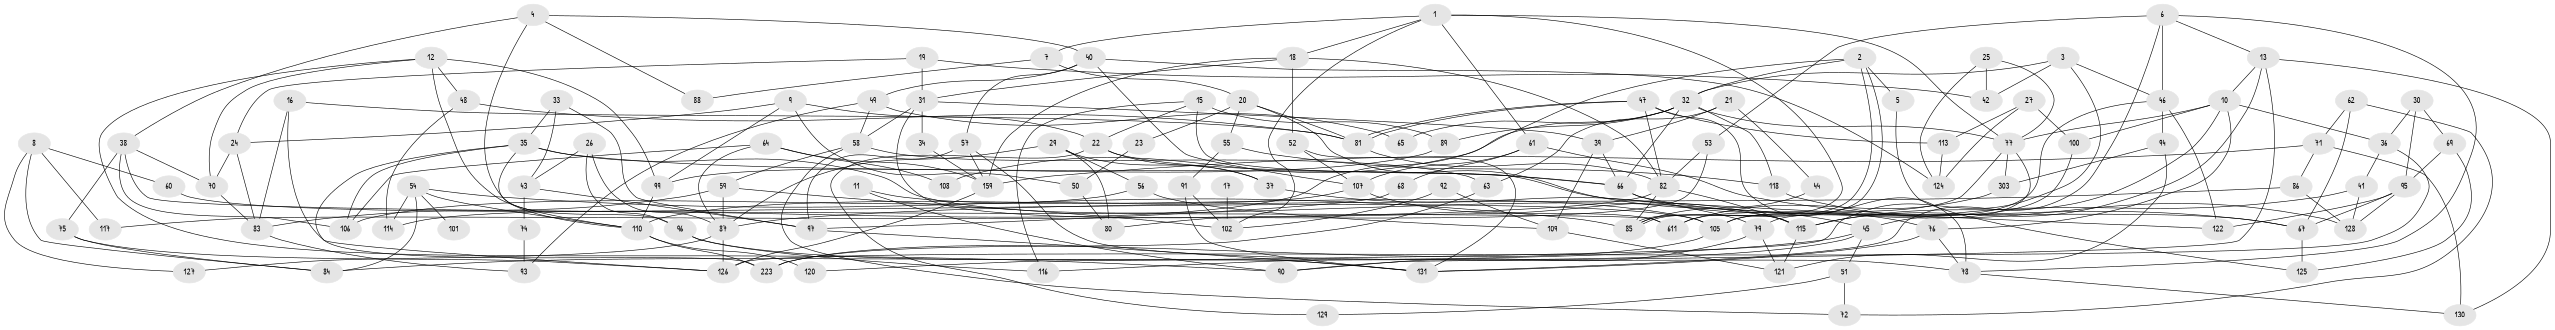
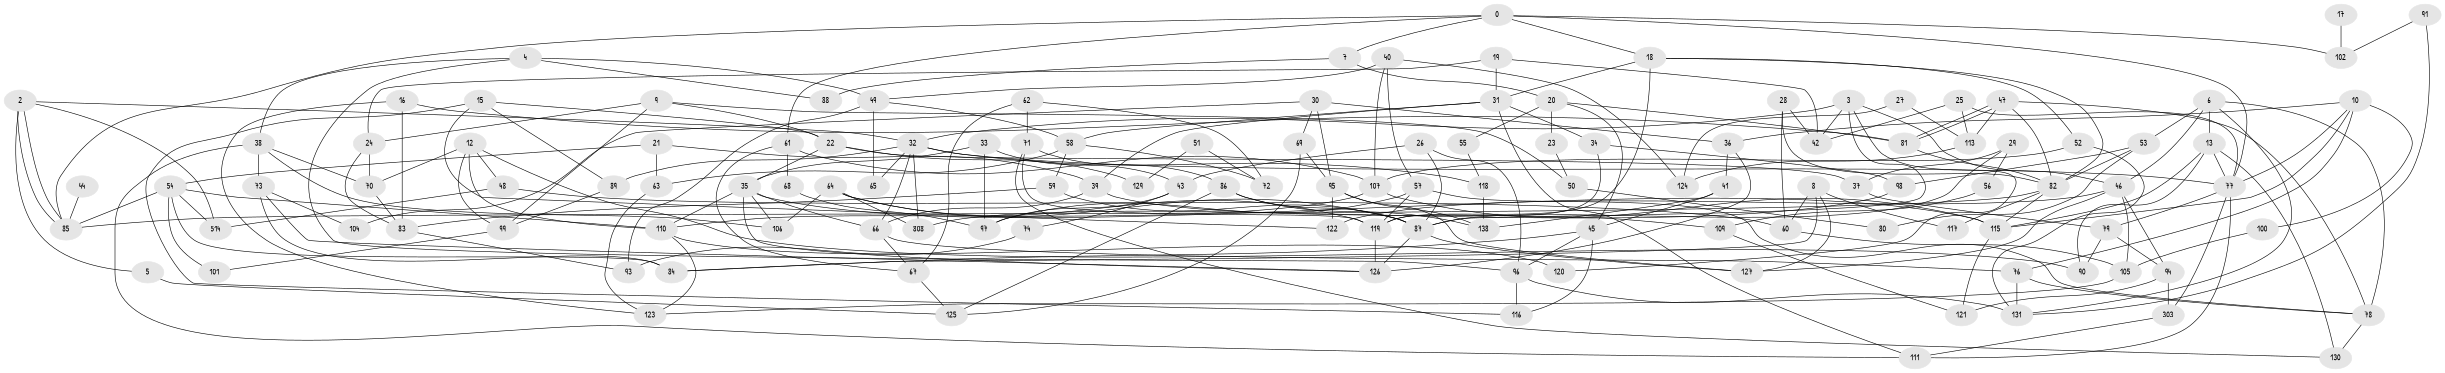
node "1": label "1" -> "0"
edge "4" -- "40": now "4" -- "49"
edge "13" -- "10": now "13" -- "77"
node "28": added
edge "25" -- "124": now "25" -- "113"
edge "48" -- "81": now "48" -- "60"
edge "27" -- "100": removed
edge "21" -- "44": now "21" -- "54"
edge "55" -- "91": removed
edge "22" -- "66": now "22" -- "35"
edge "29" -- "80": removed
node "11": removed
node "108": label "108" -> "808"
node "159": label "159" -> "119"
node "92": removed
node "98": added
edge "56" -- "106": removed
edge "59" -- "102": removed
edge "99" -- "110": now "99" -- "101"
edge "95" -- "67": now "95" -- "127"
edge "3" -- "87": added
node "75": label "75" -> "73"
node "104": added
node "114": label "114" -> "514"
node "611": label "611" -> "111"
node "128": label "128" -> "138"
edge "97" -- "131": removed
edge "86" -- "125": added
edge "79" -- "121": now "79" -- "94"
edge "45" -- "51": now "45" -- "96"
edge "46" -- "127": added
node "223": label "223" -> "123"
